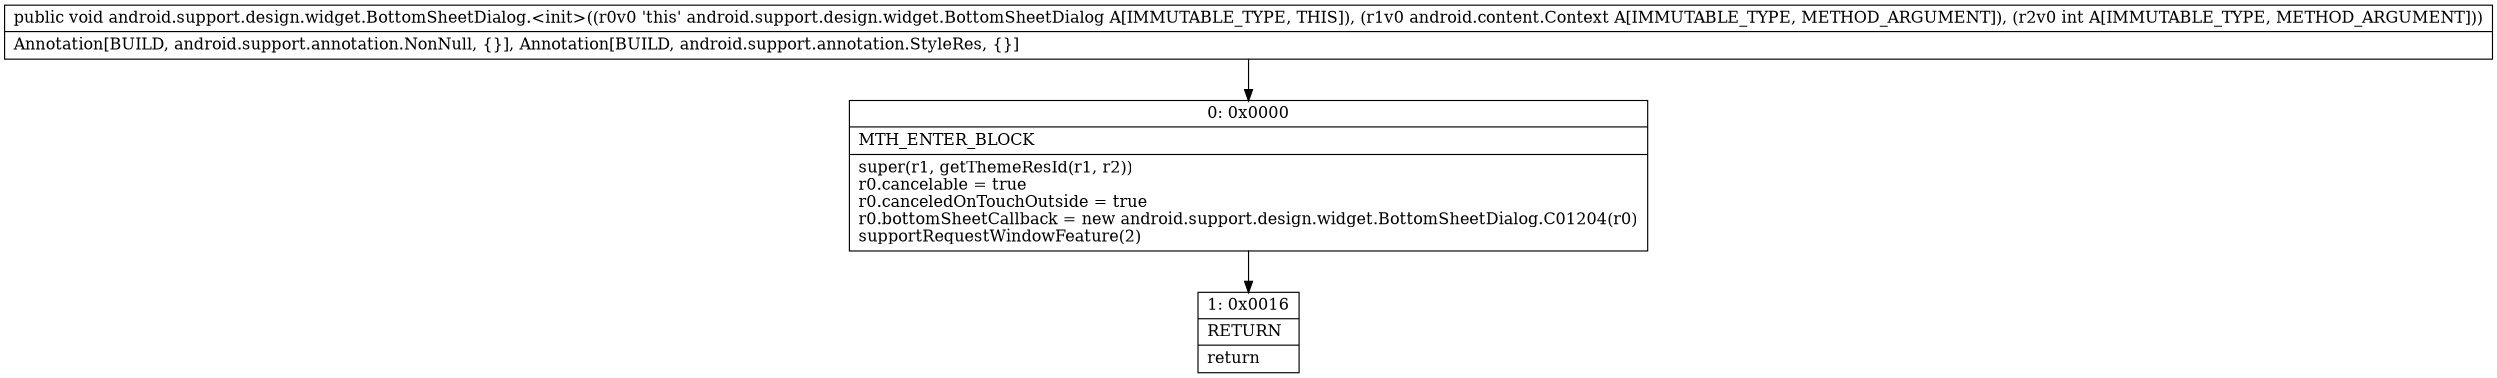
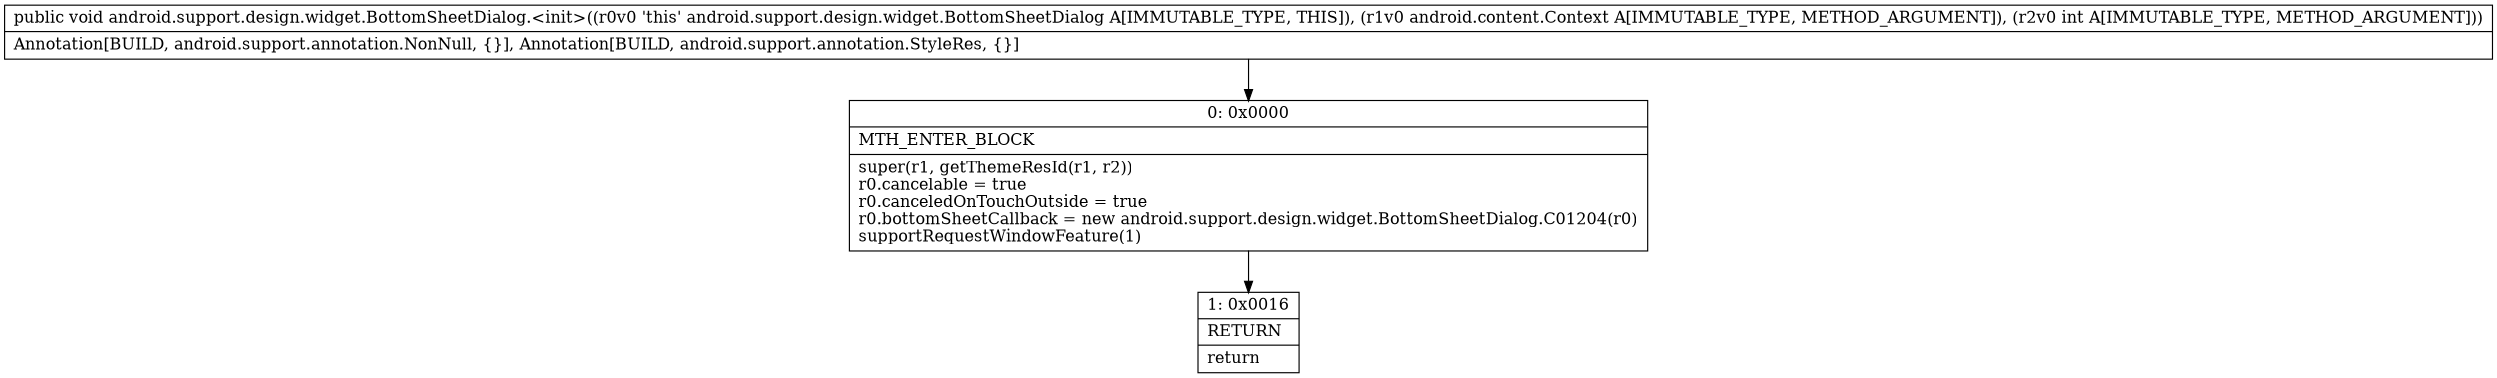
node "0: 0x0000": text "supportRequestWindowFeature(2)" -> "supportRequestWindowFeature(1)"
